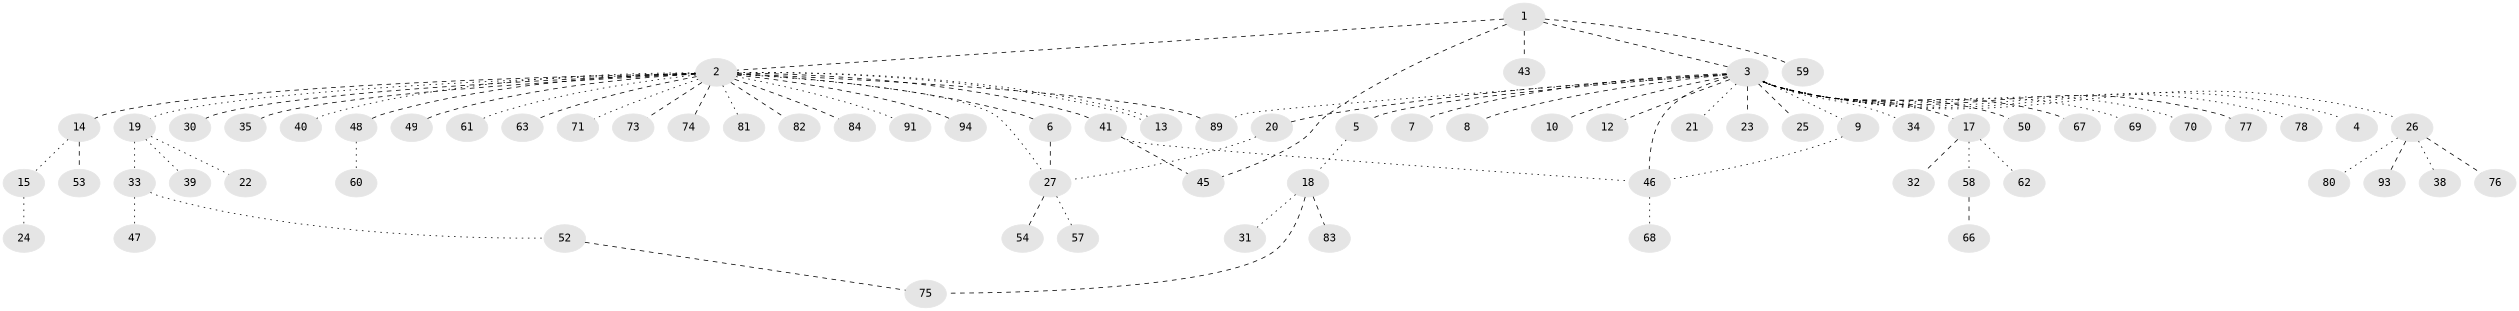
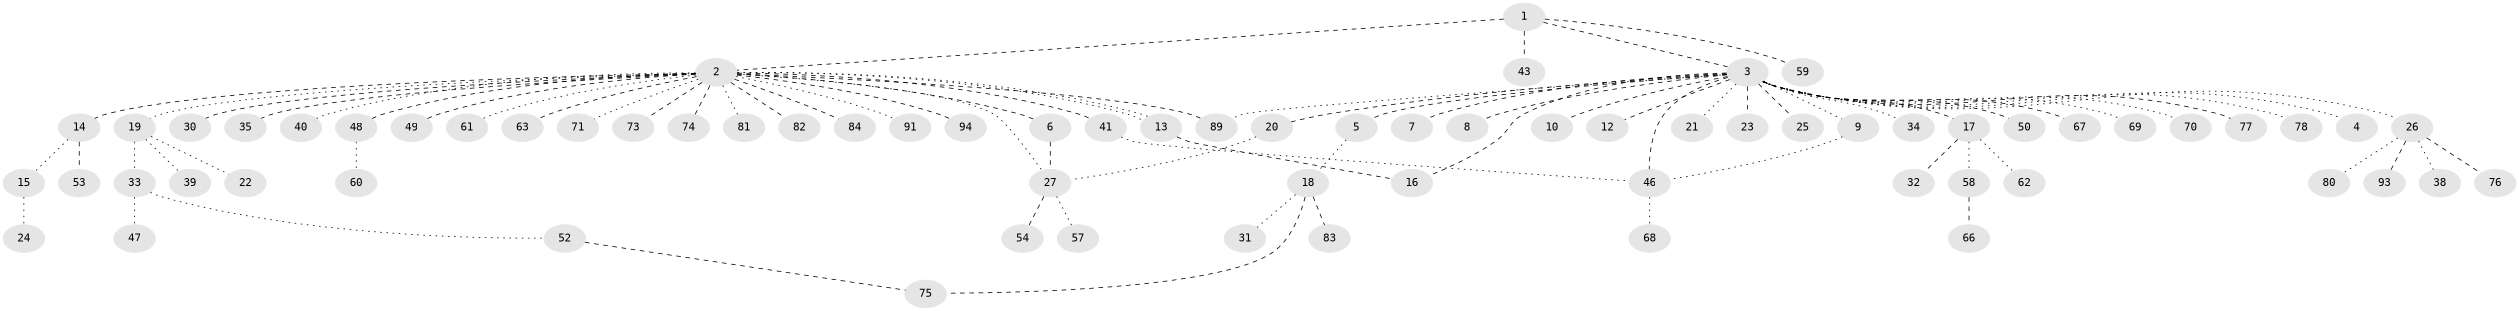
node "45": removed
node "16": added
